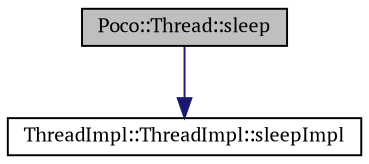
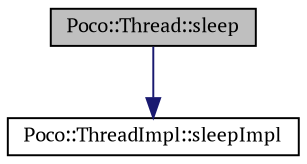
node "ThreadImpl::ThreadImpl::sleepImpl": label "ThreadImpl::ThreadImpl::sleepImpl" -> "Poco::ThreadImpl::sleepImpl"
